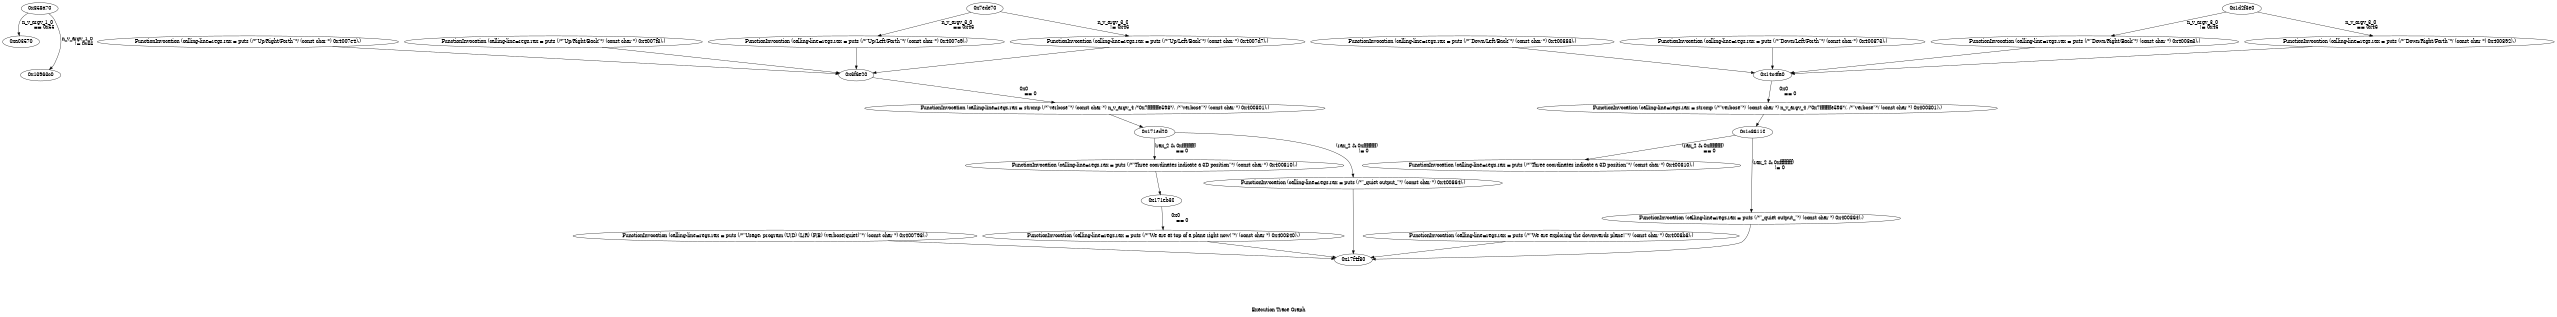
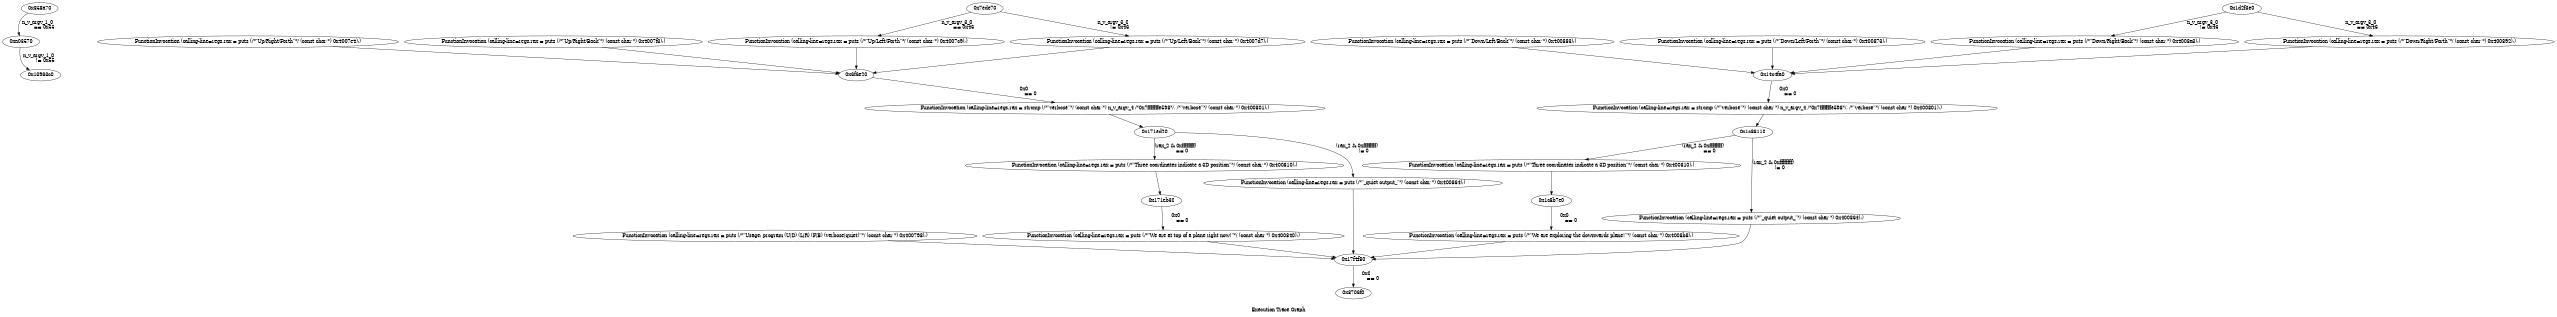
edge "0x858a70" -> "0x13963c0": now "0xa03570" -> "0x13963c0"
node "0x1c8b7e0": added
node "0x8706f0": added
